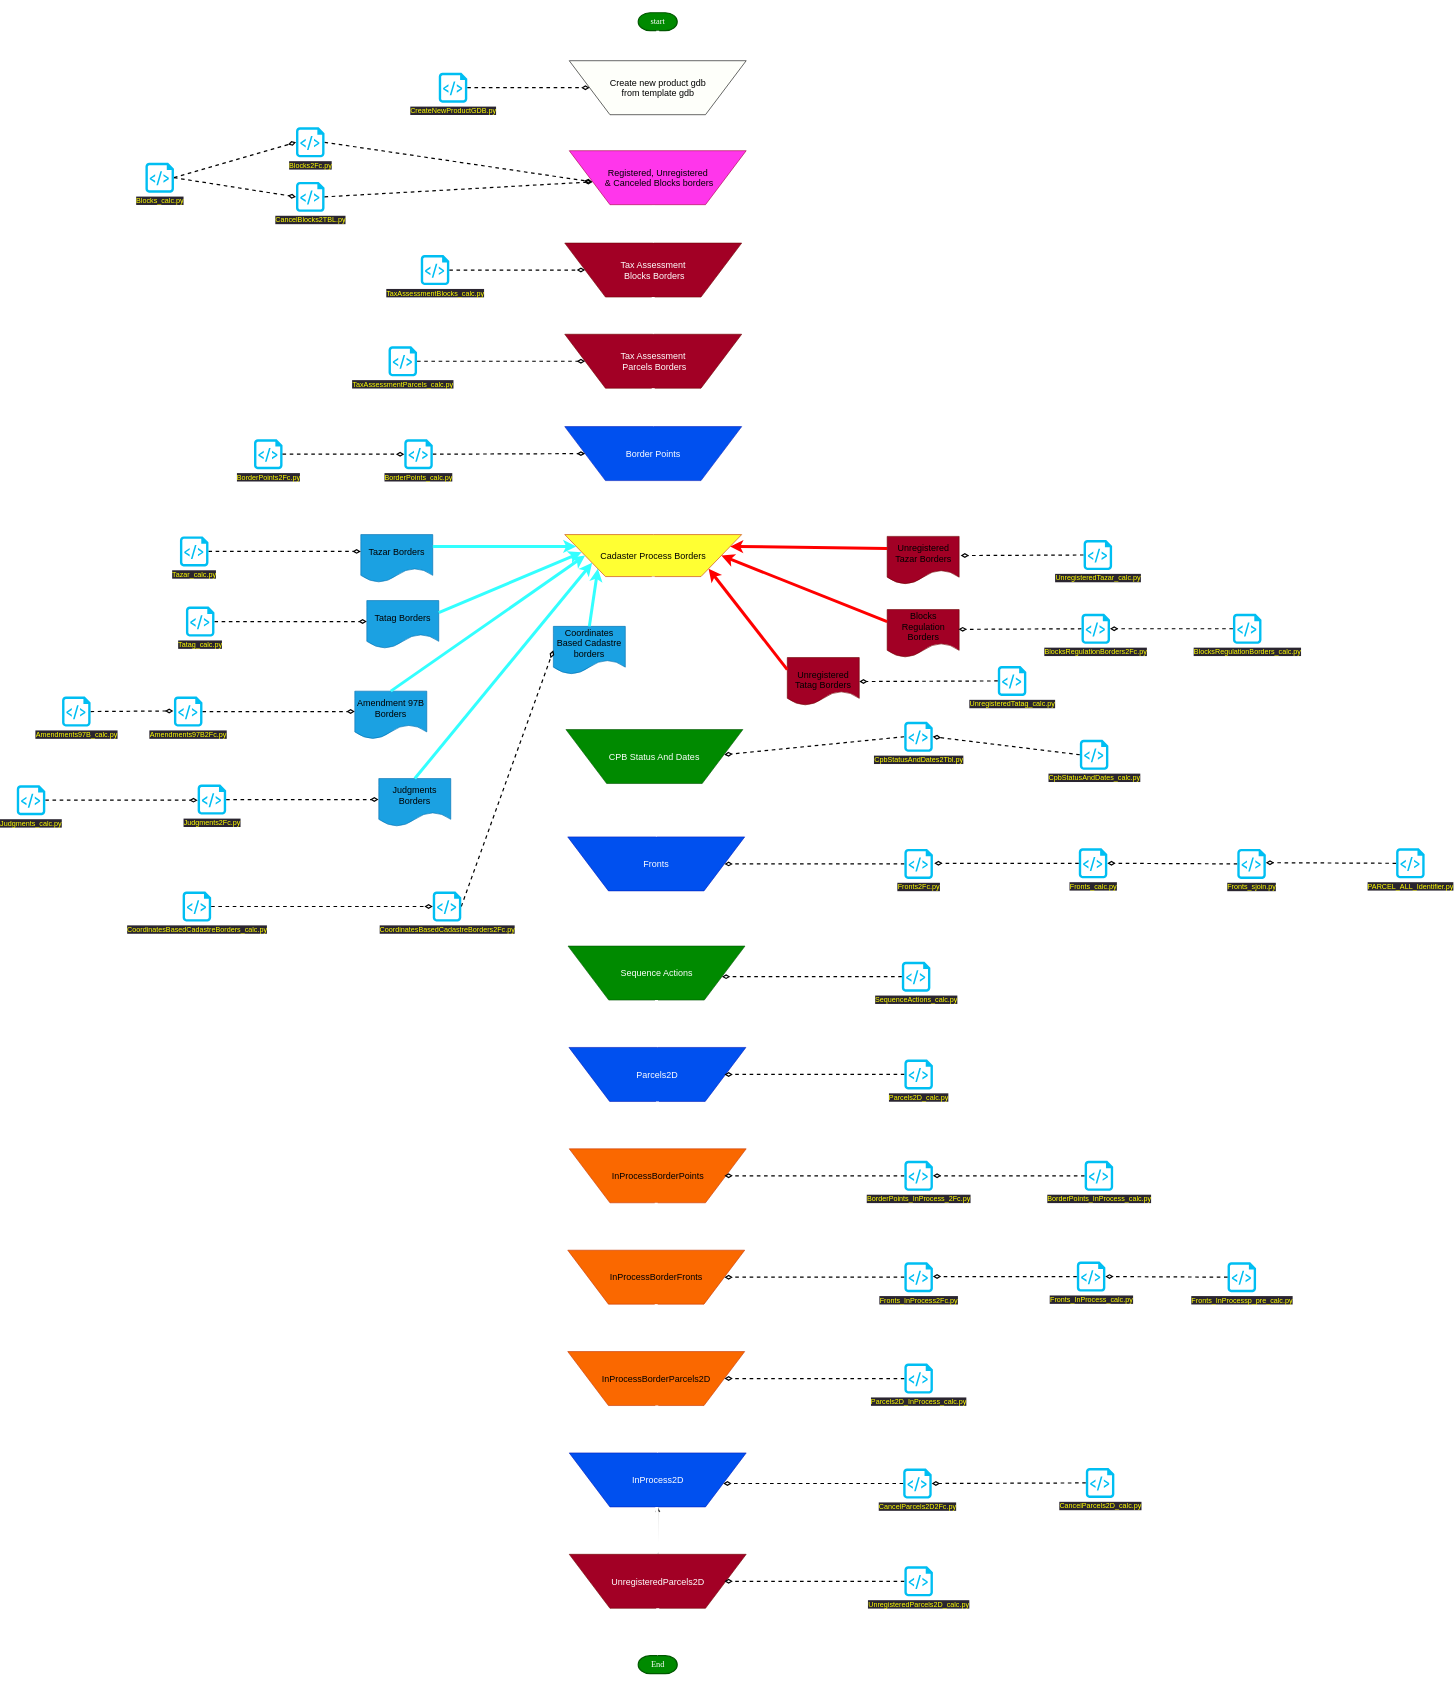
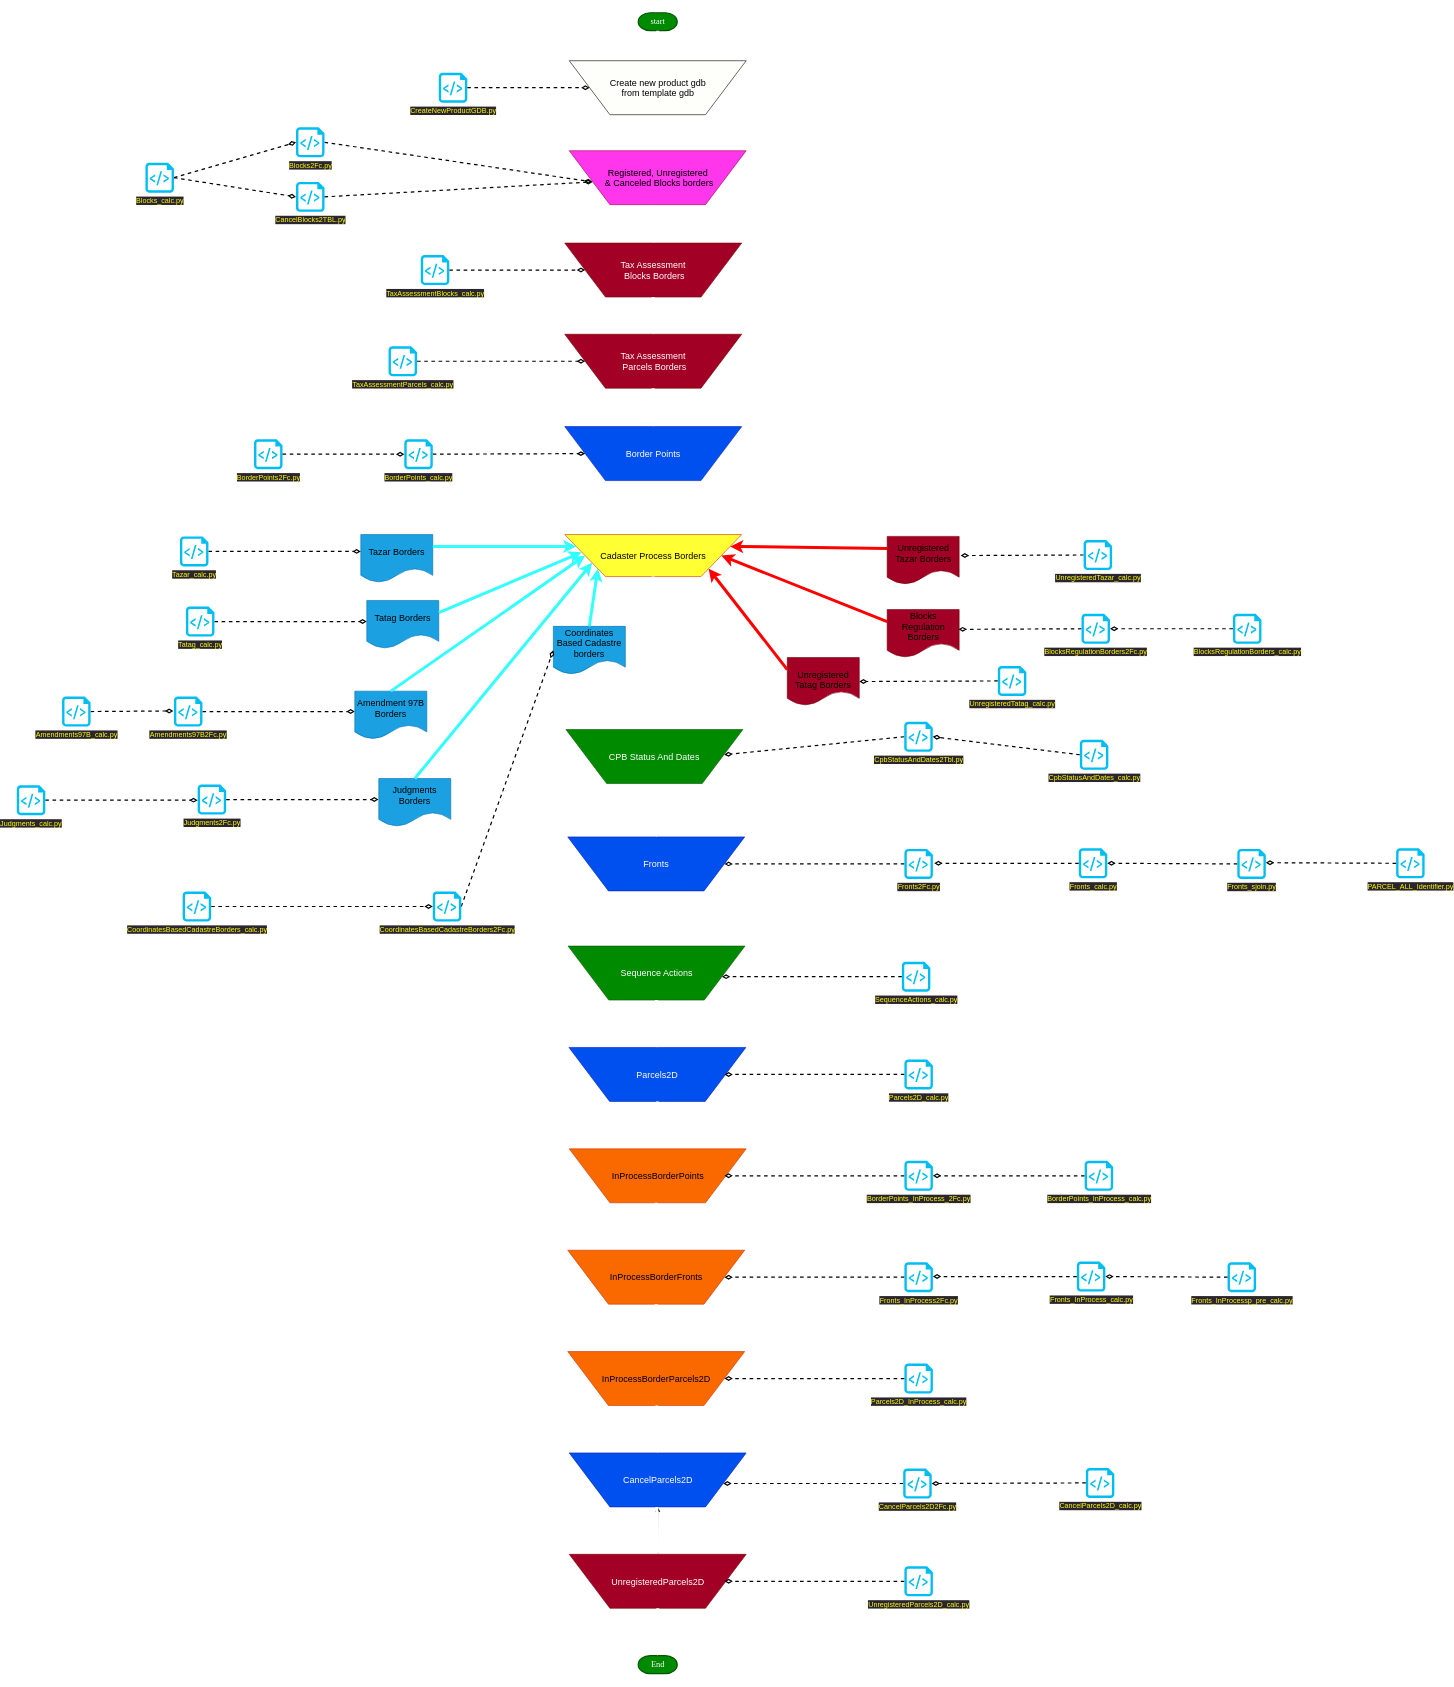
node "InProcess2D": label "InProcess2D" -> "CancelParcels2D"
